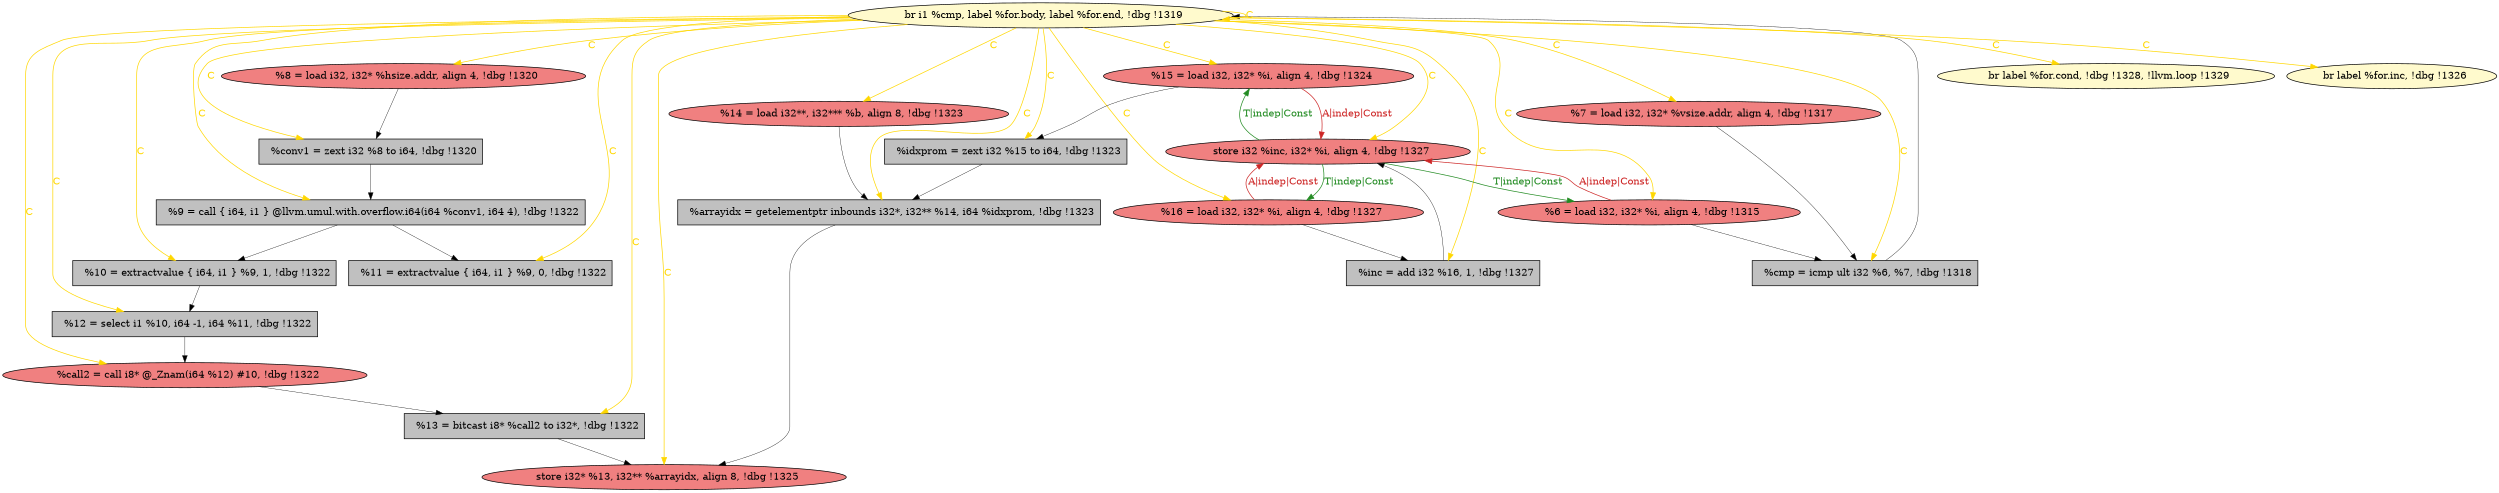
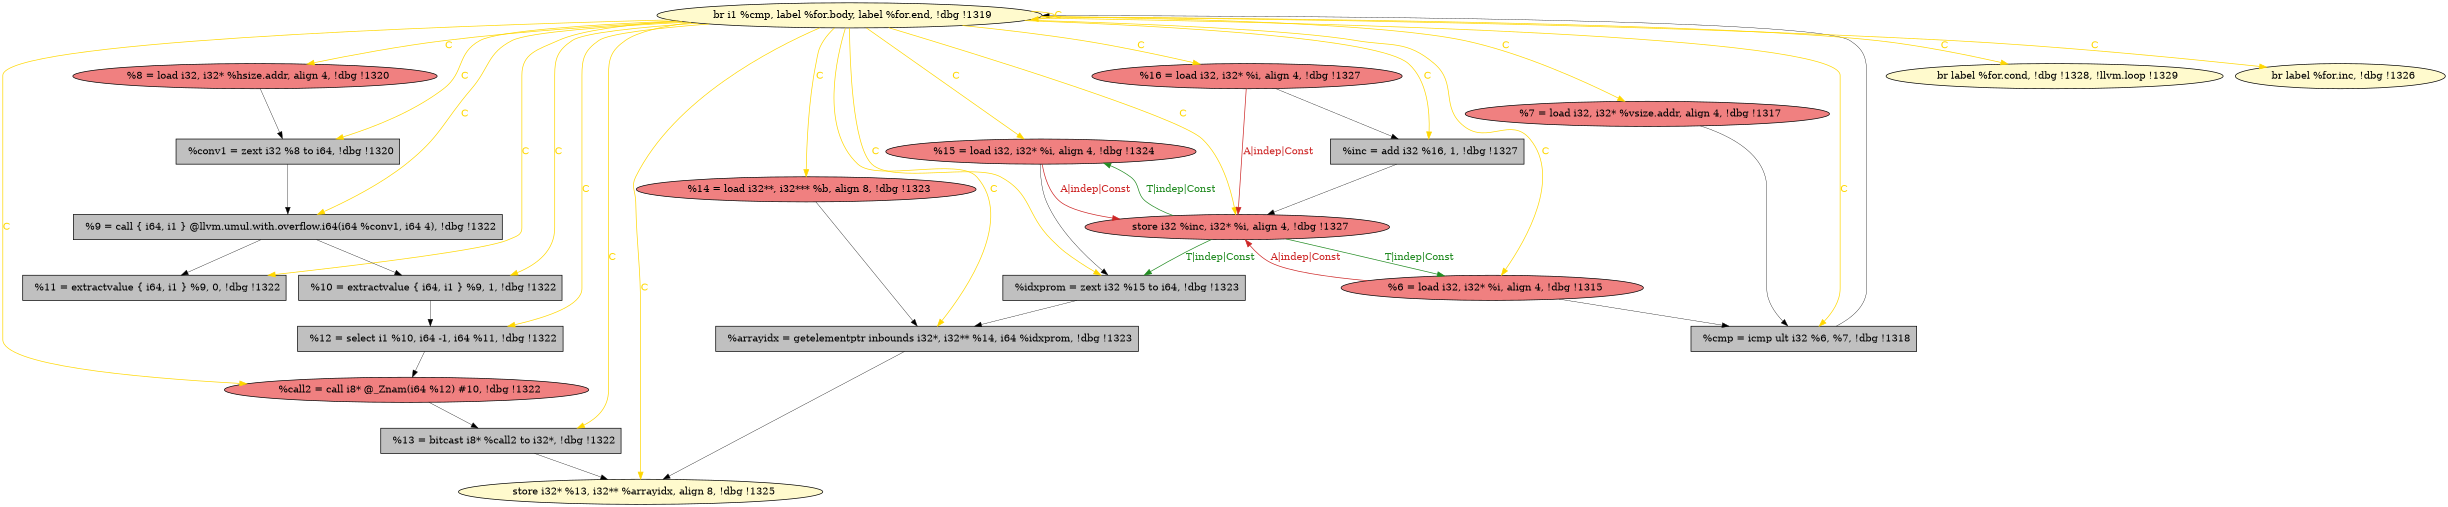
edge "store i32 %inc, i32* %i, align 4, !dbg !1327" -> "%16 = load i32, i32* %i, align 4, !dbg !1327": now "store i32 %inc, i32* %i, align 4, !dbg !1327" -> "%idxprom = zext i32 %15 to i64, !dbg !1323"
node "store i32* %13, i32** %arrayidx, align 8, !dbg !1325": fillcolor lightcoral -> lemonchiffon
